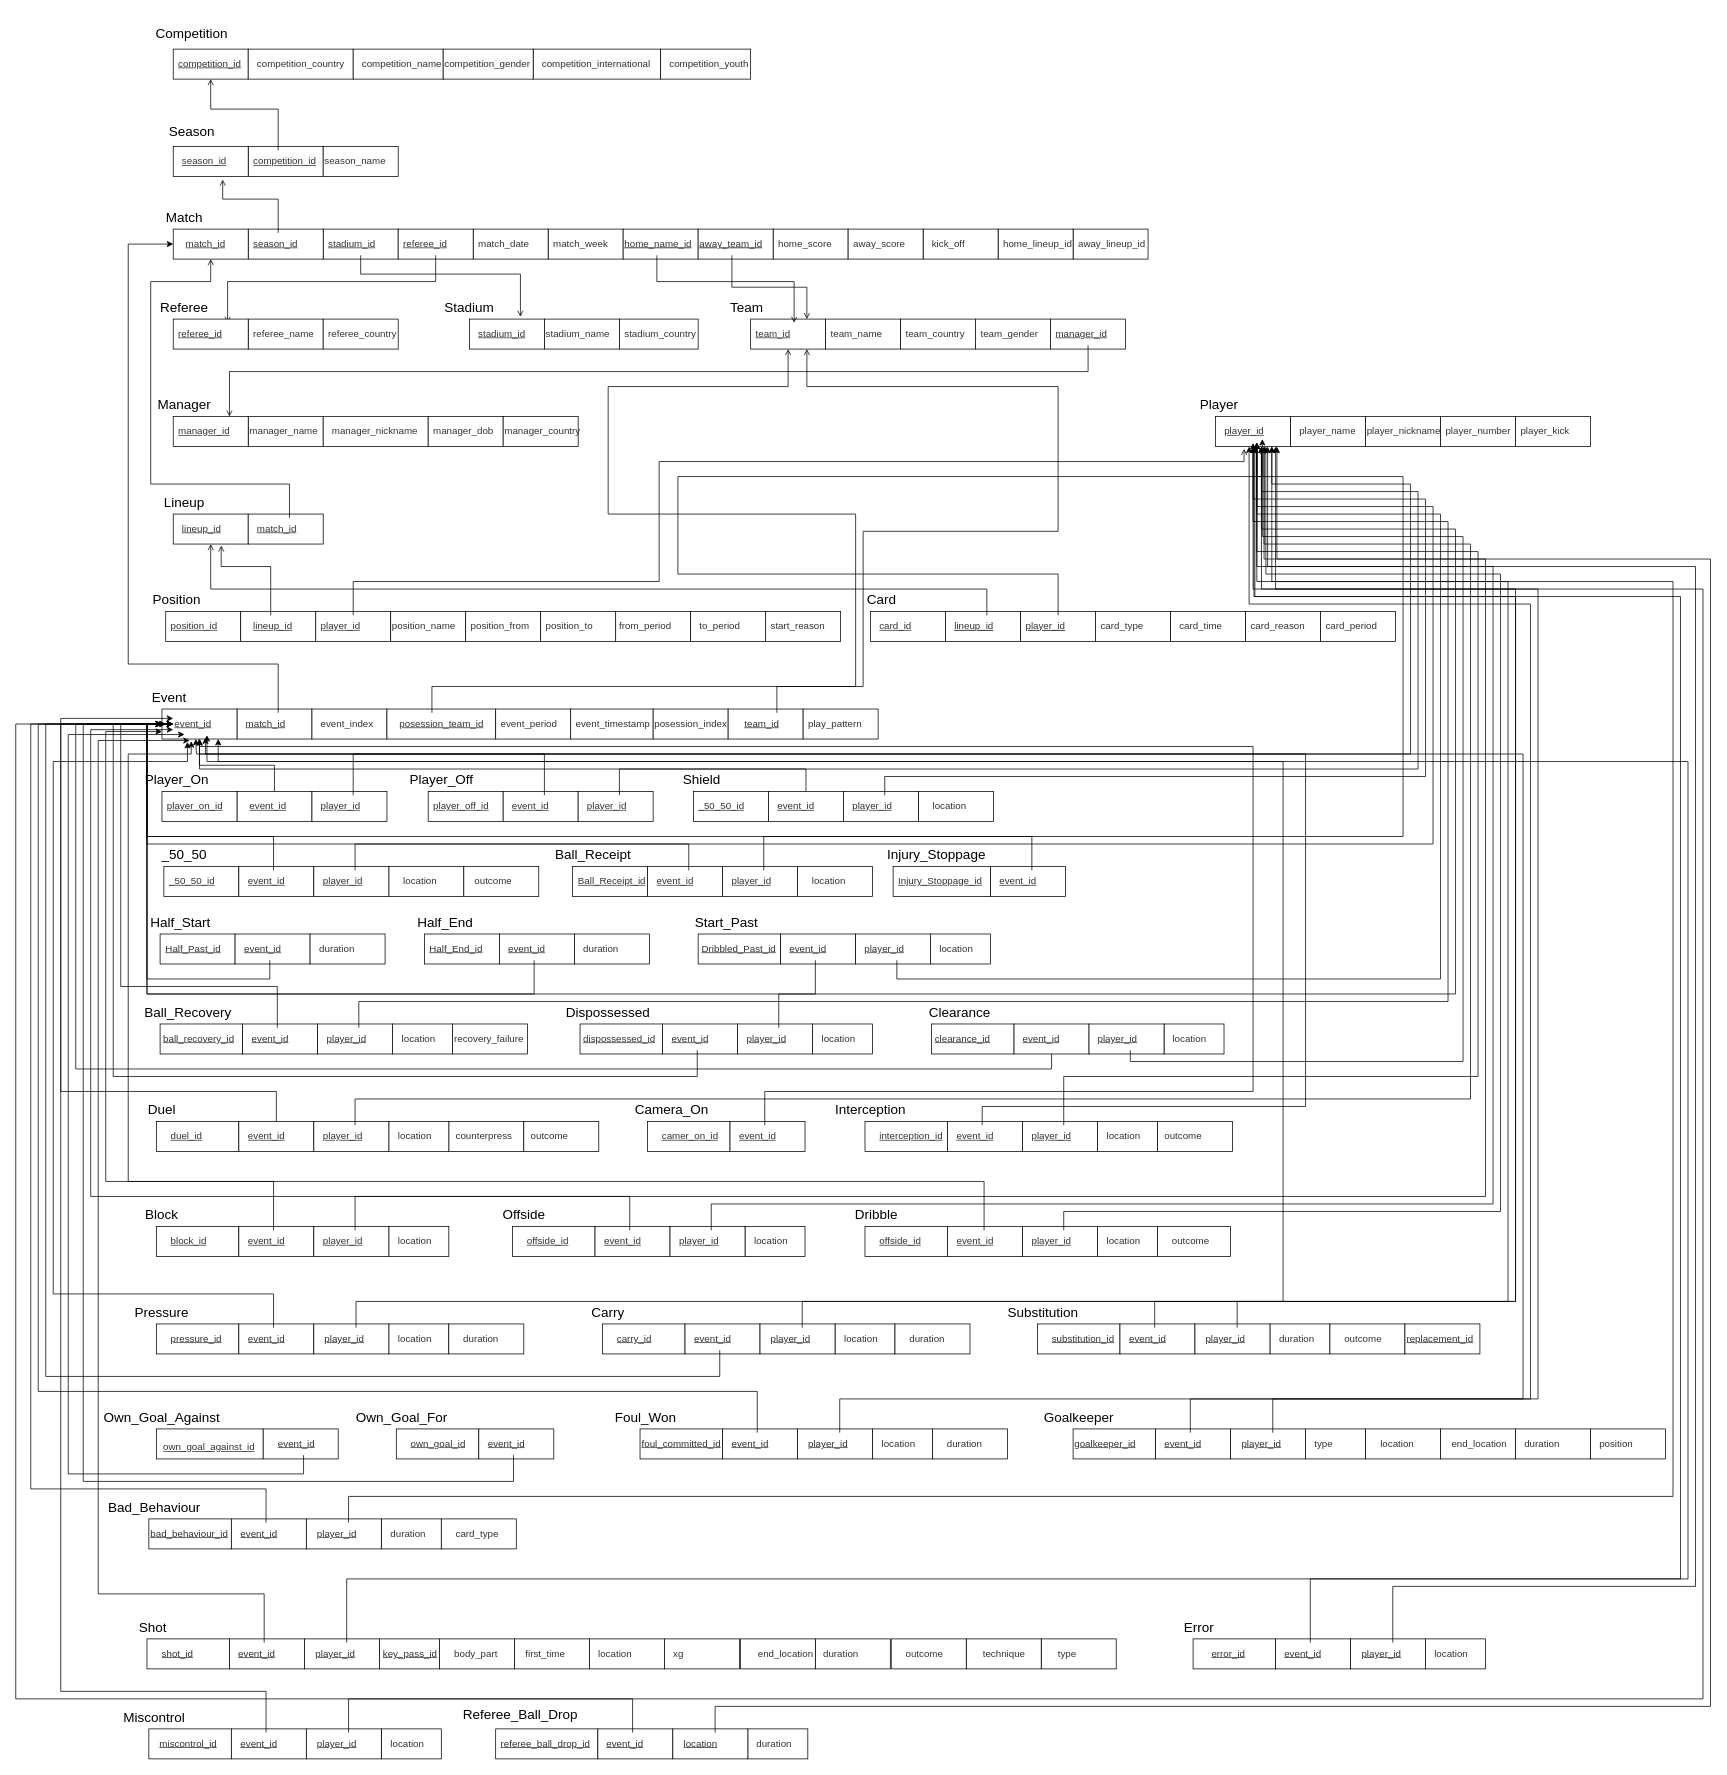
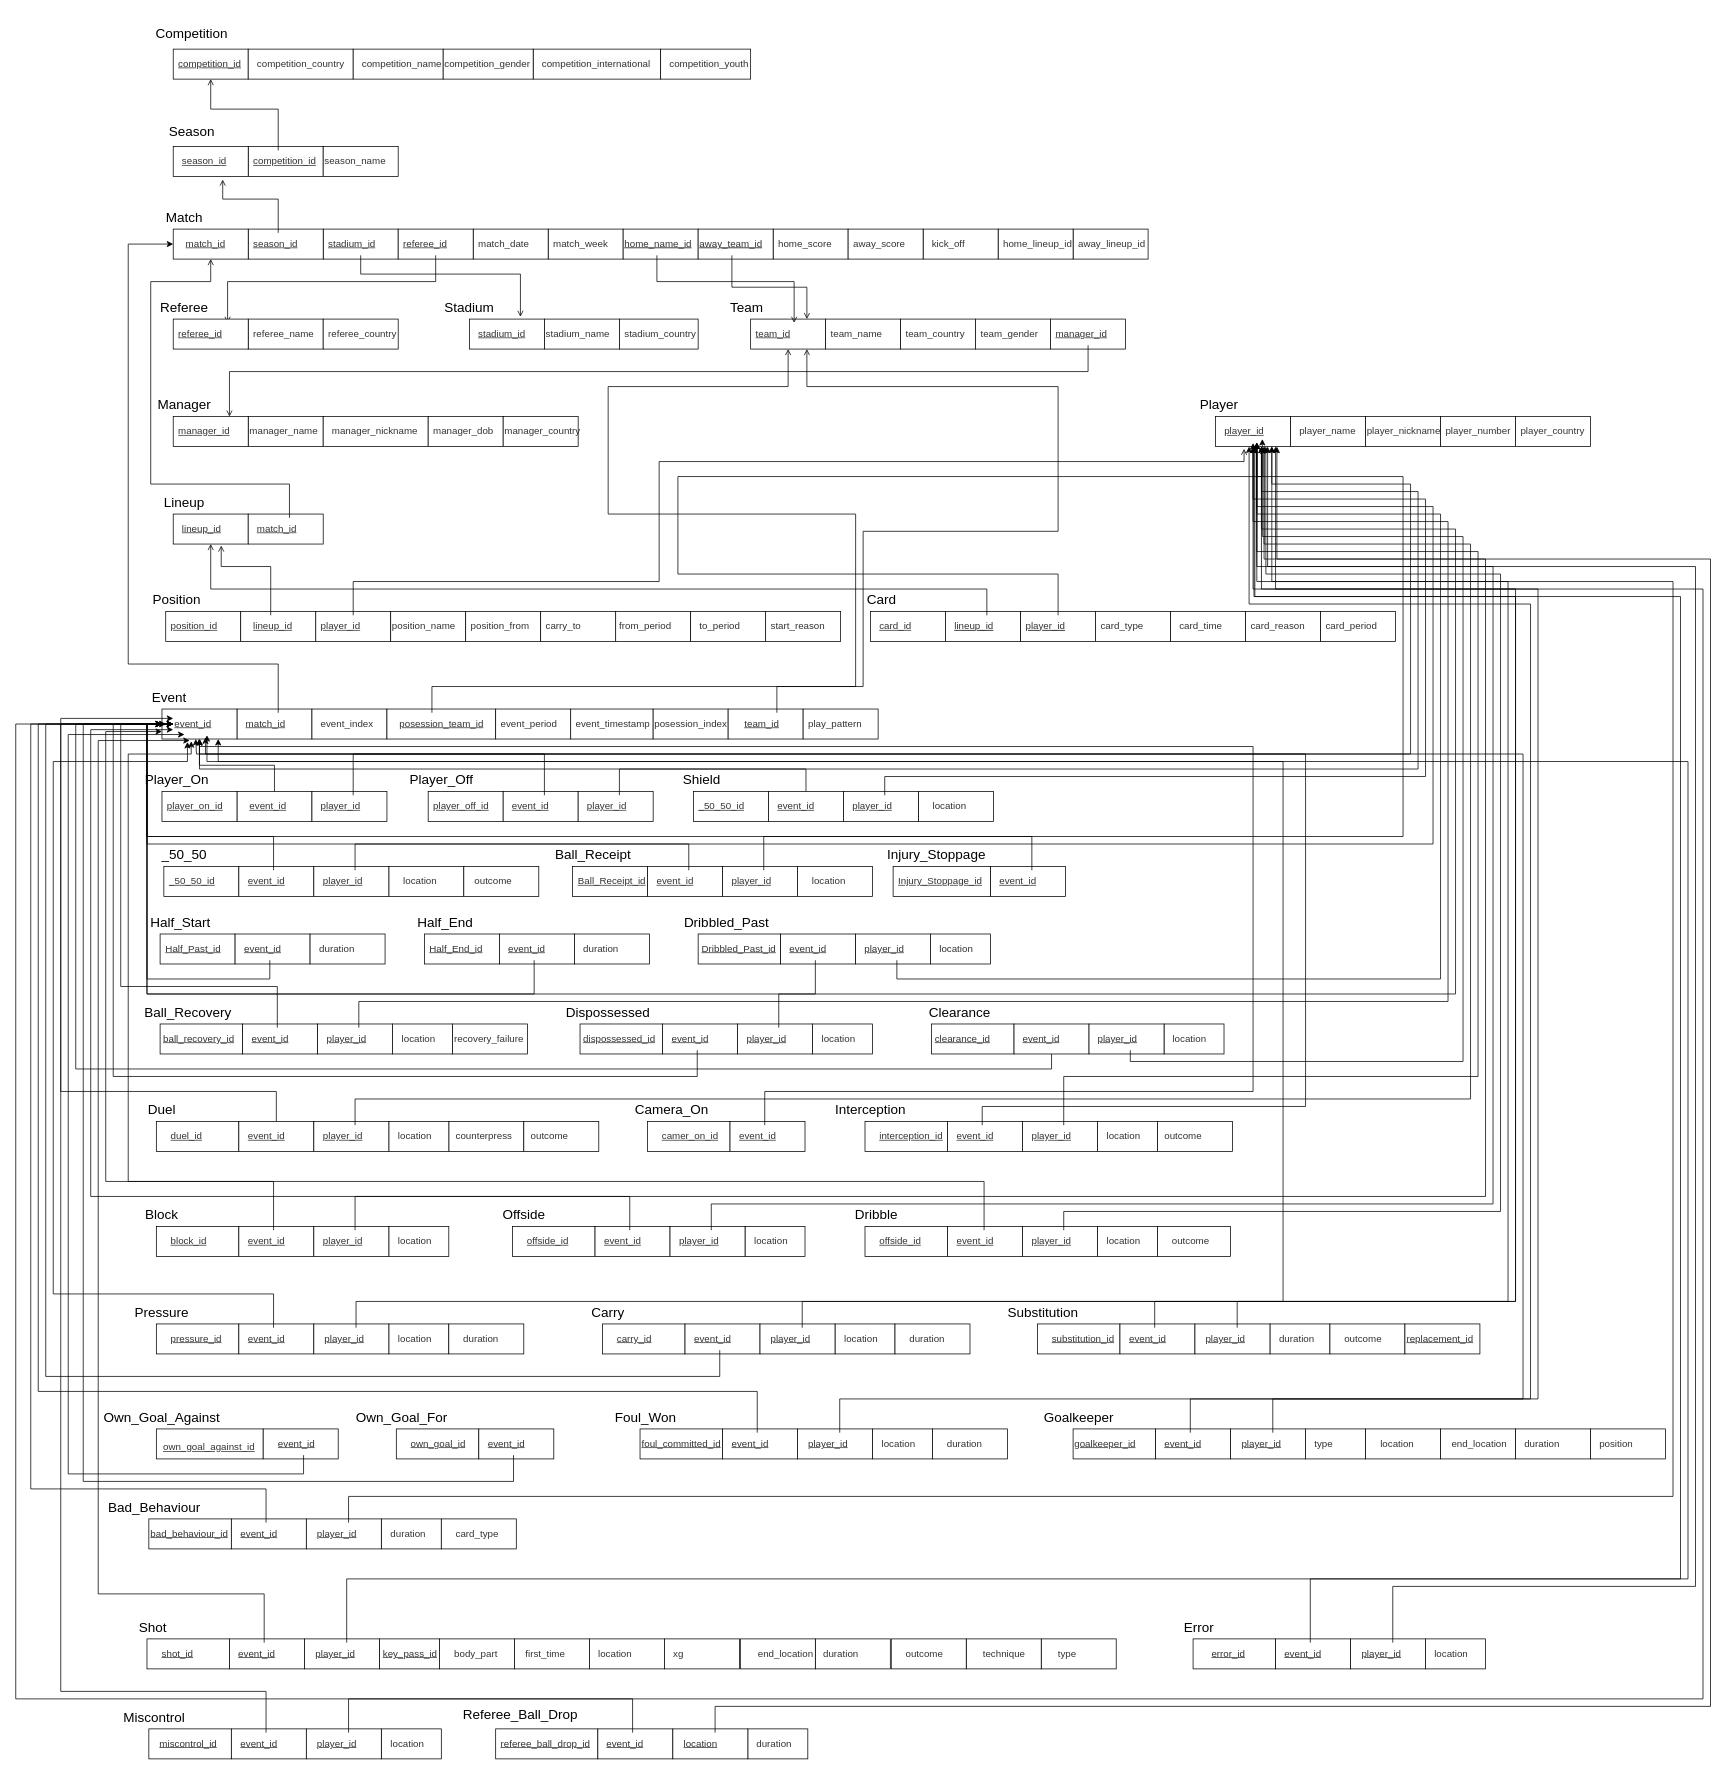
node "player_kick": label "player_kick" -> "player_country"
node "position_to": label "position_to" -> "carry_to"
node "Start_Past": label "Start_Past" -> "Dribbled_Past"
